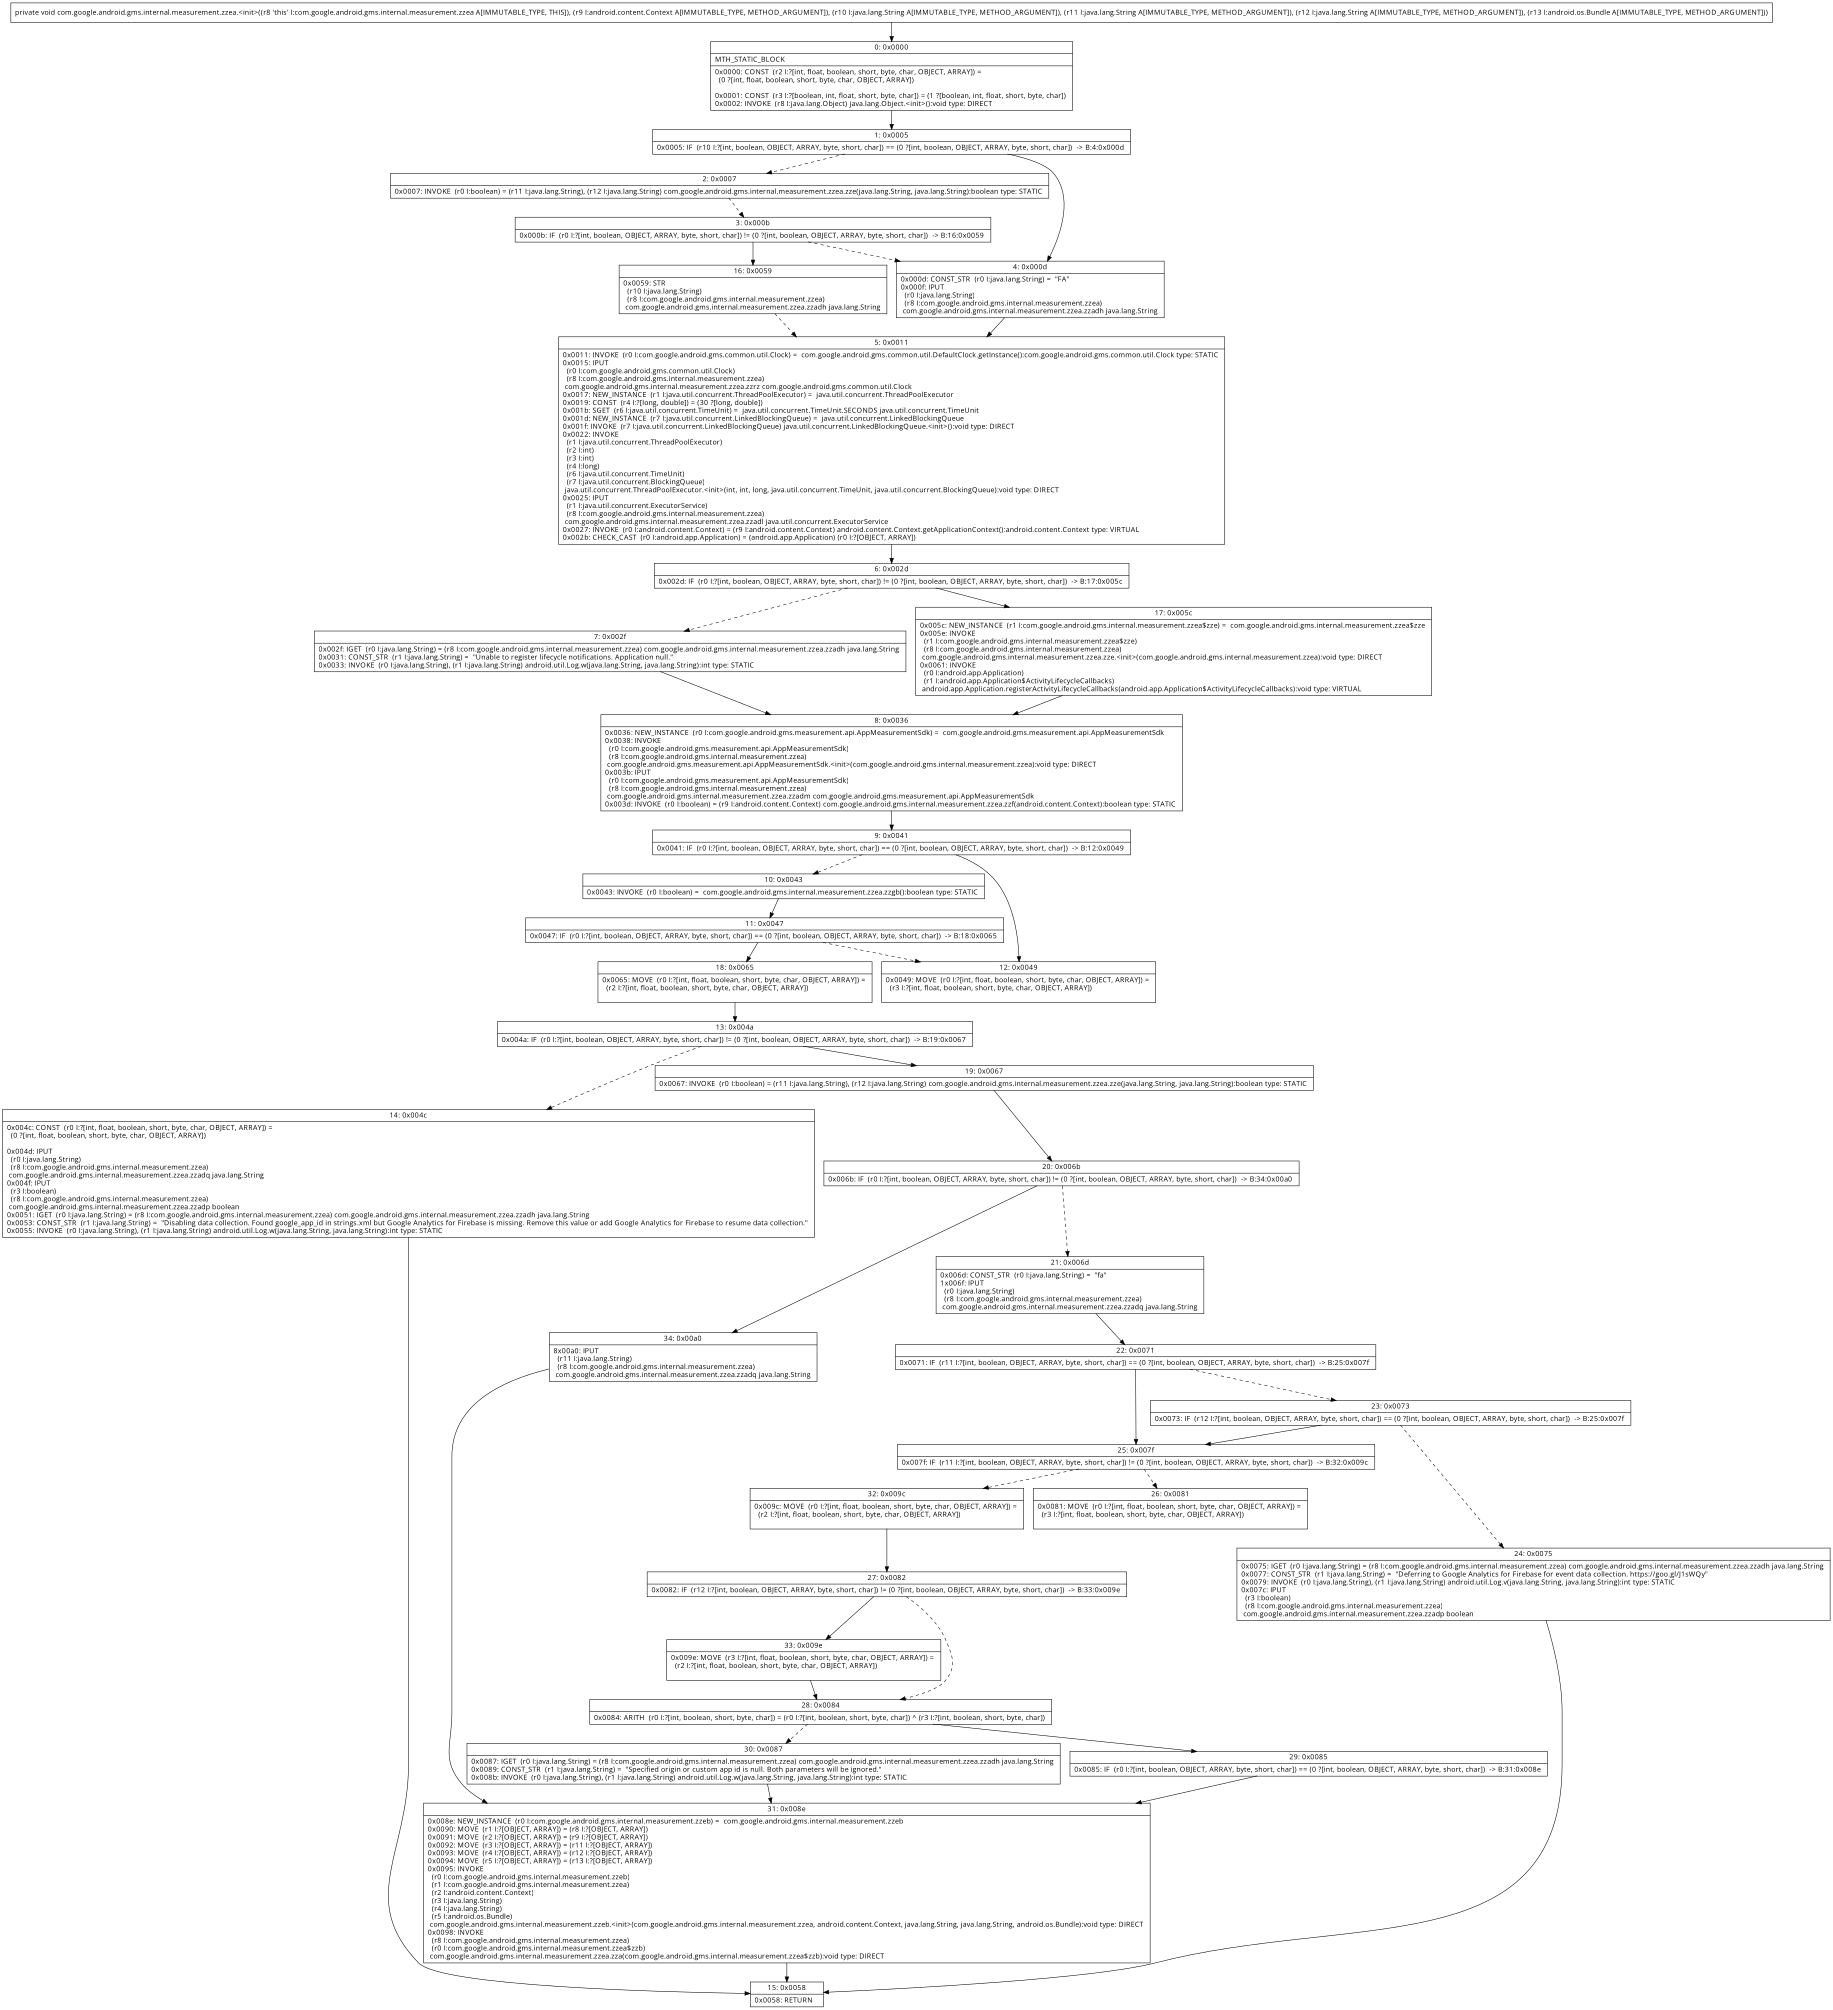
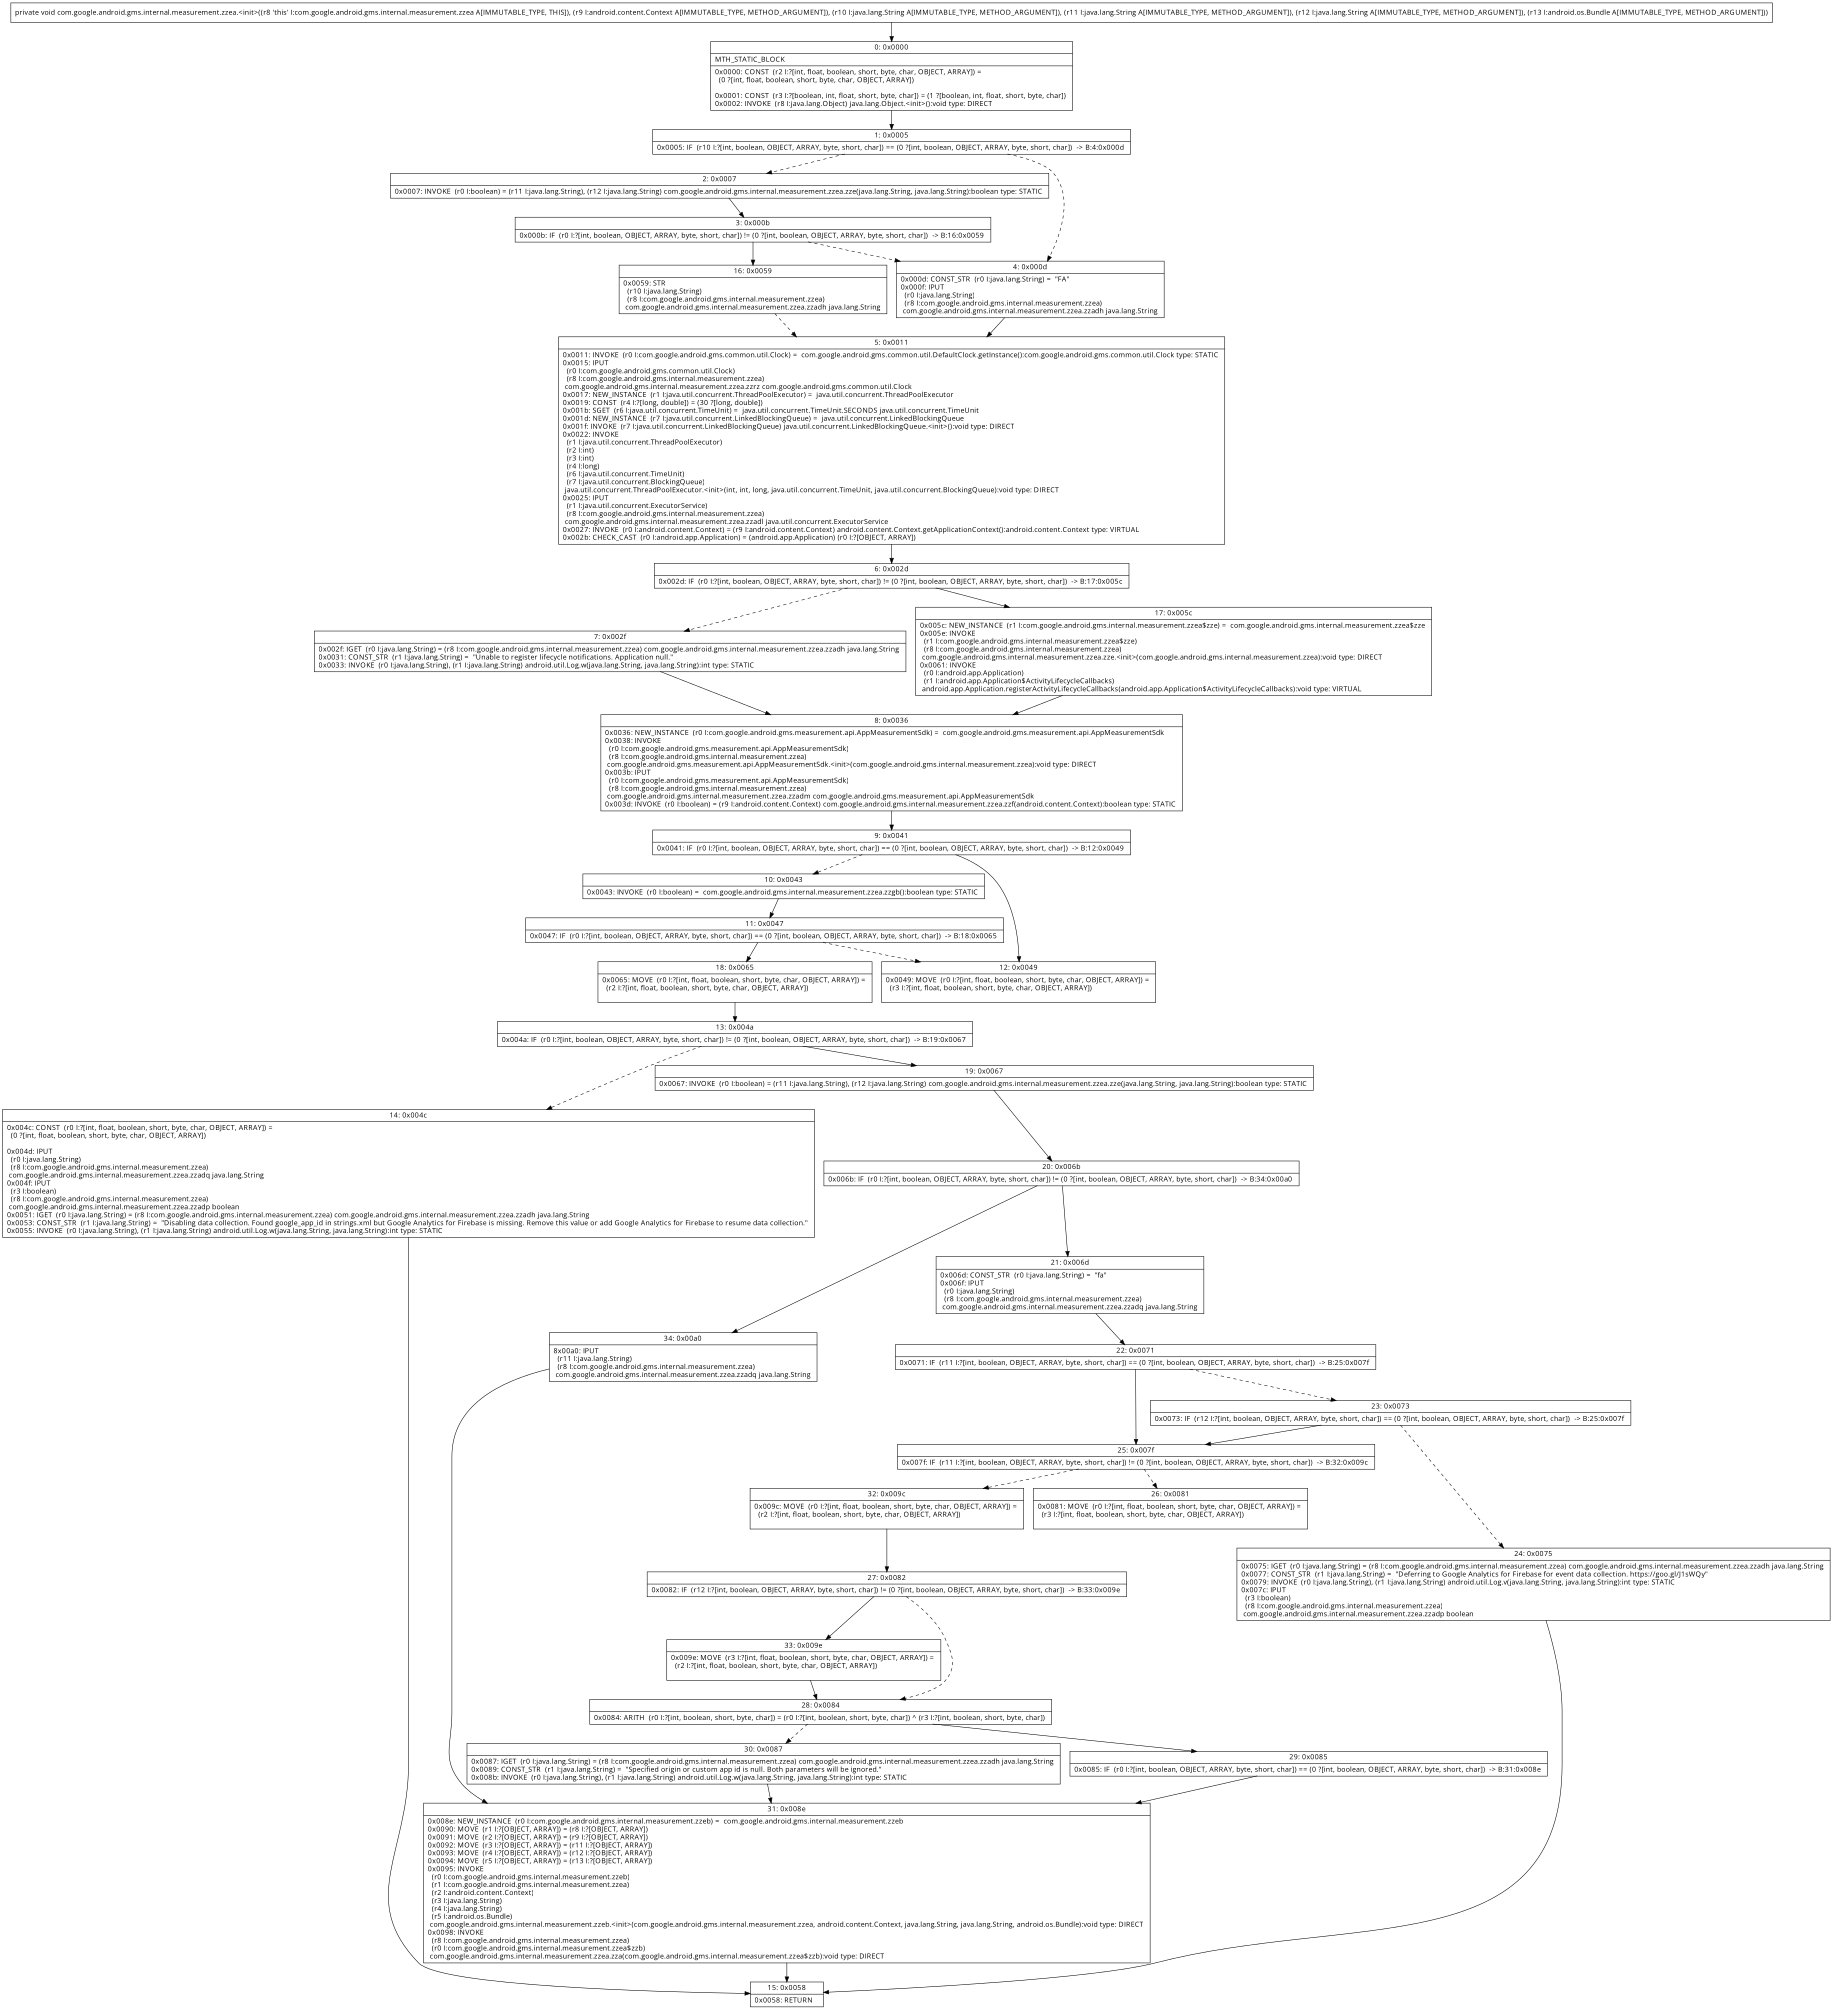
edge "1: 0x0005" -> "4: 0x000d": style solid -> dashed
edge "2: 0x0007" -> "3: 0x000b": style dashed -> solid
edge "20: 0x006b" -> "21: 0x006d": style dashed -> solid
node "21: 0x006d": text "1x006f: IPUT" -> "0x006f: IPUT"
